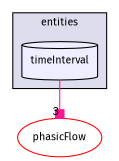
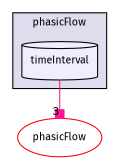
cluster "entities": label "entities" -> "phasicFlow"
